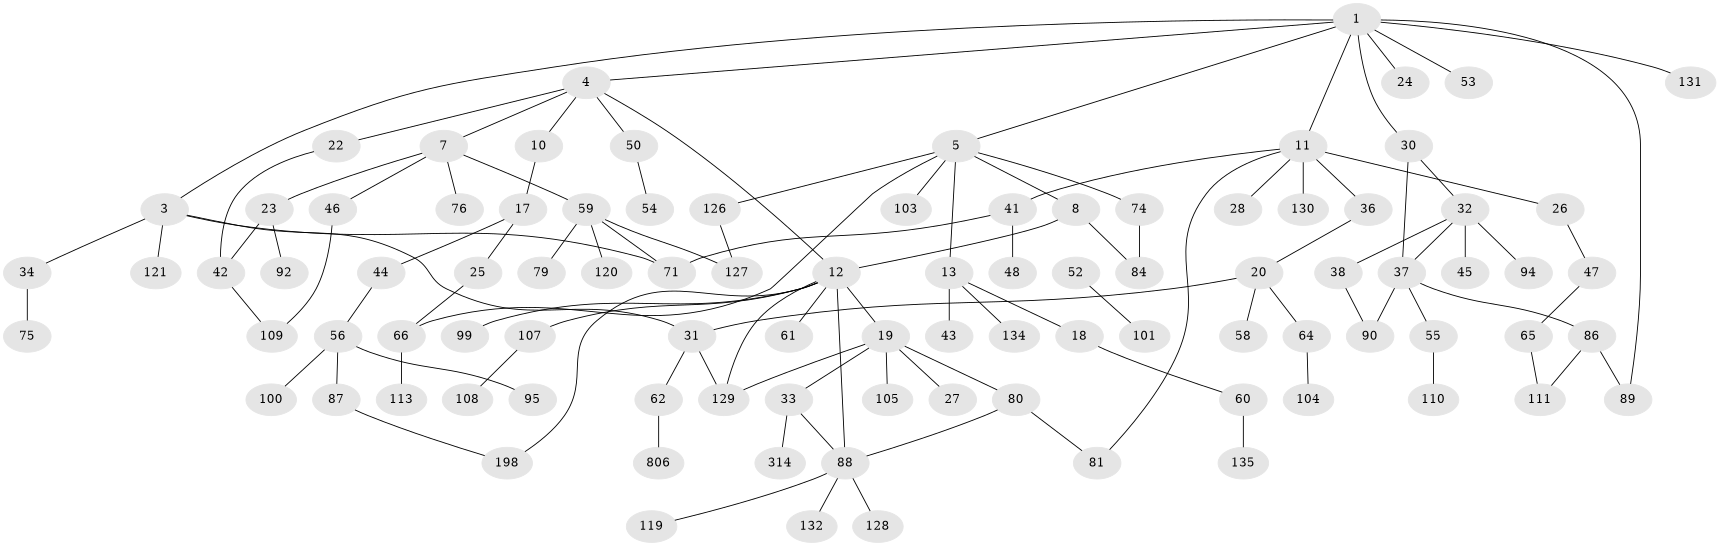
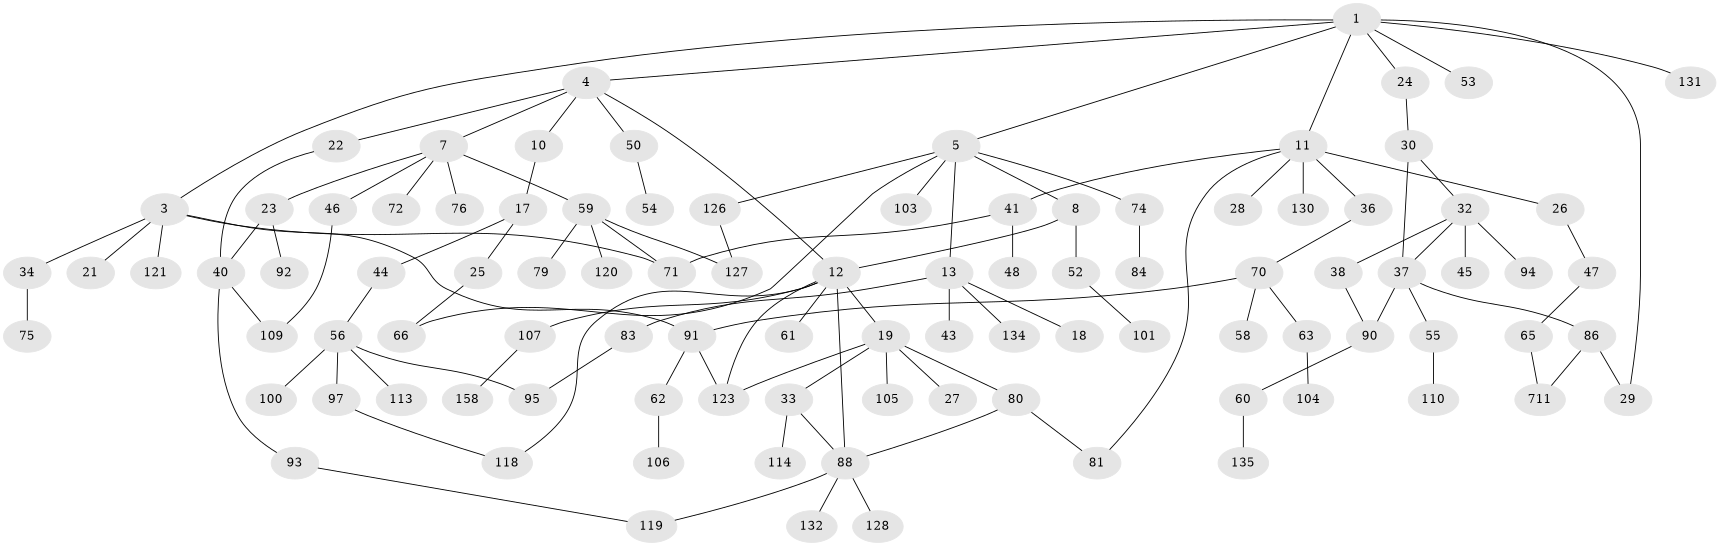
edge "1" -- "30": now "24" -- "30"
node "72": added
edge "8" -- "84": now "8" -- "52"
node "21": added
node "42": label "42" -> "40"
node "20": label "20" -> "70"
node "99": removed
node "83": added
node "31": label "31" -> "91"
node "64": label "64" -> "63"
edge "66" -- "113": now "56" -- "113"
edge "18" -- "60": now "90" -- "60"
node "87": label "87" -> "97"
node "108": label "108" -> "158"
node "129": label "129" -> "123"
node "111": label "111" -> "711"
node "89": label "89" -> "29"
node "93": added
node "198": label "198" -> "118"
node "806": label "806" -> "106"
node "314": label "314" -> "114"
